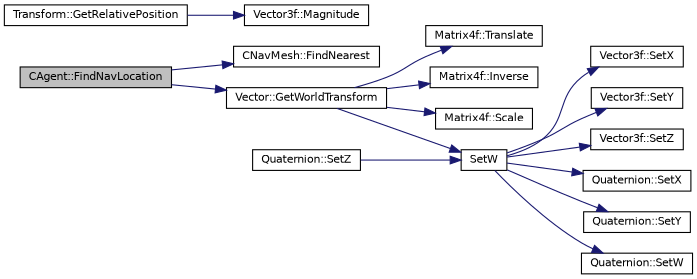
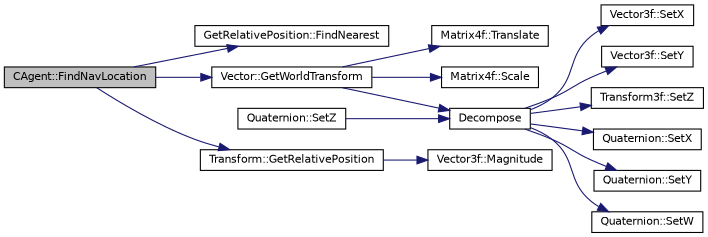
node "CNavMesh::FindNearest": label "CNavMesh::FindNearest" -> "GetRelativePosition::FindNearest"
node "Matrix4f::Inverse": removed
edge "CAgent::FindNavLocation" -> "Transform::GetRelativePosition": added
node "Vector3f::SetZ": label "Vector3f::SetZ" -> "Transform3f::SetZ"
node "SetW": label "SetW" -> "Decompose"
